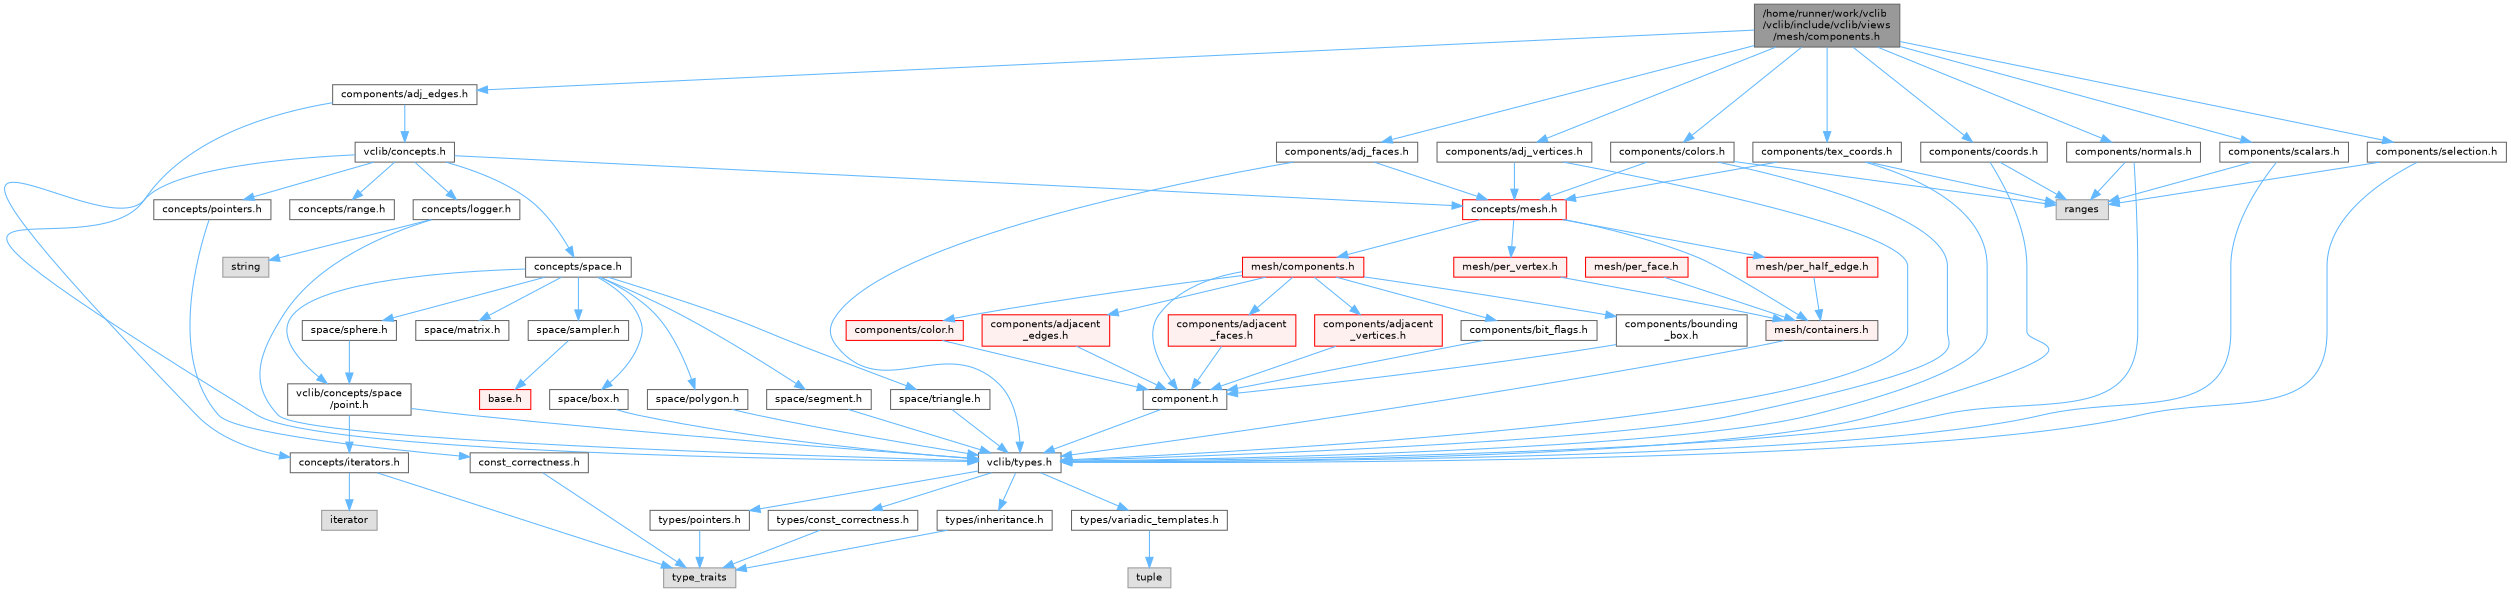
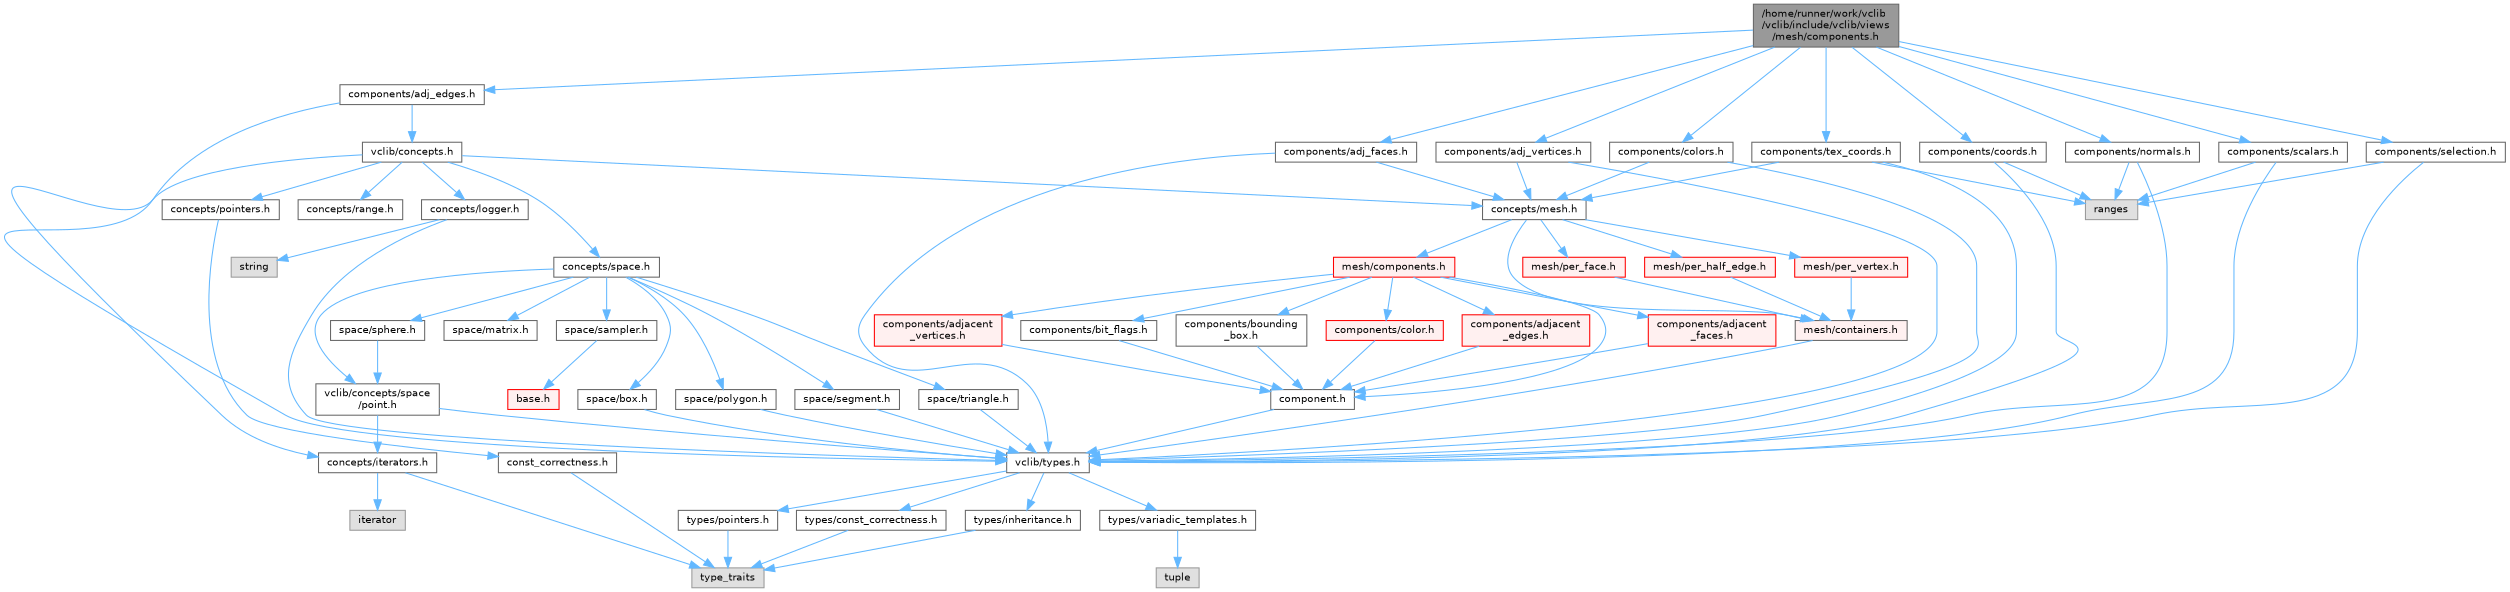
edge "components/colors.h" -> "ranges": removed
node "concepts/mesh.h": color red -> grey40
edge "concepts/mesh.h" -> "mesh/per_face.h": added
